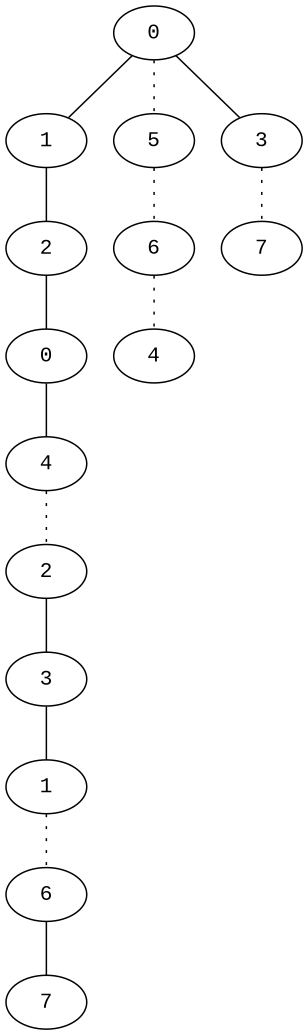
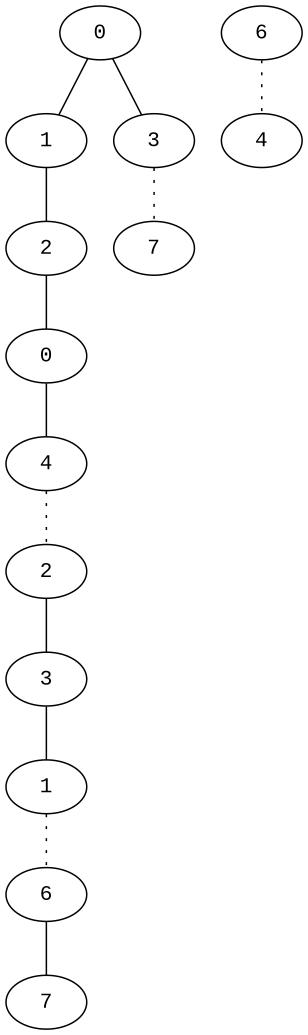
node "5": removed
